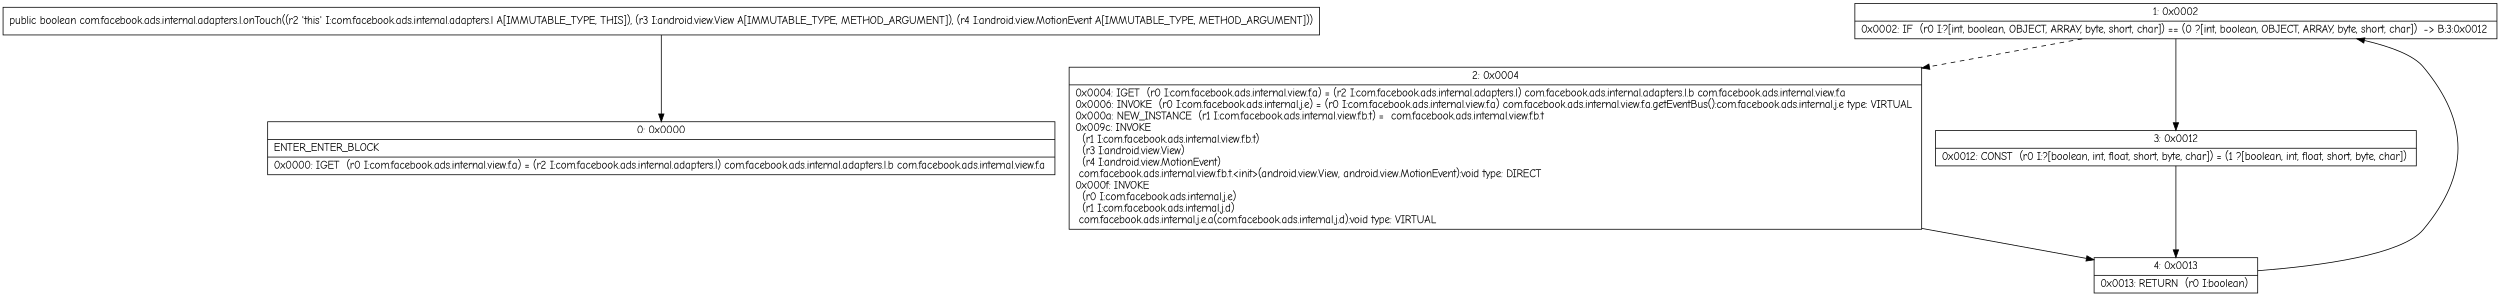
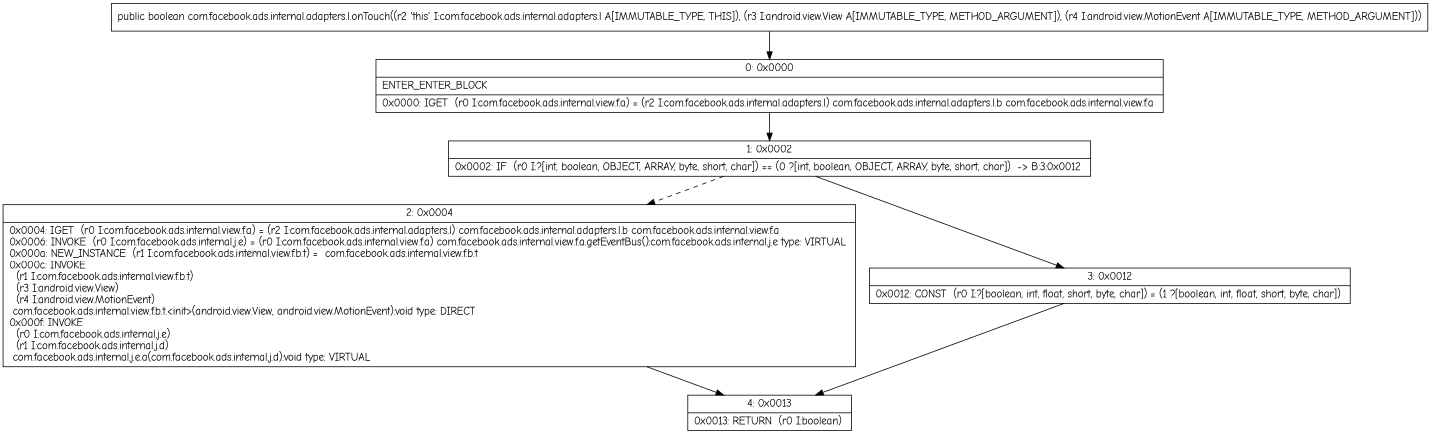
node "2: 0x0004": text "0x009c: INVOKE" -> "0x000c: INVOKE"
edge "4: 0x0013" -> "1: 0x0002": now "0: 0x0000" -> "1: 0x0002"
